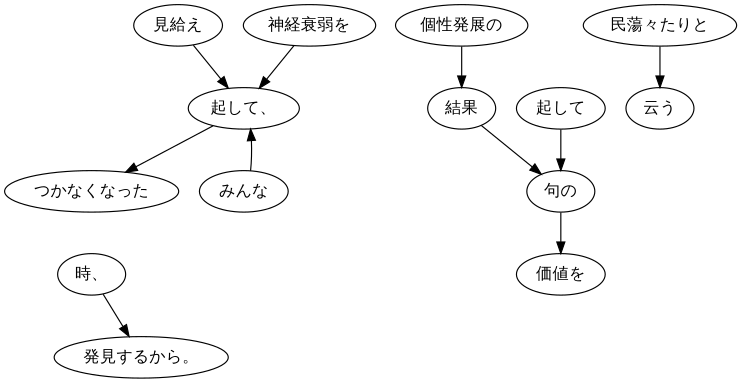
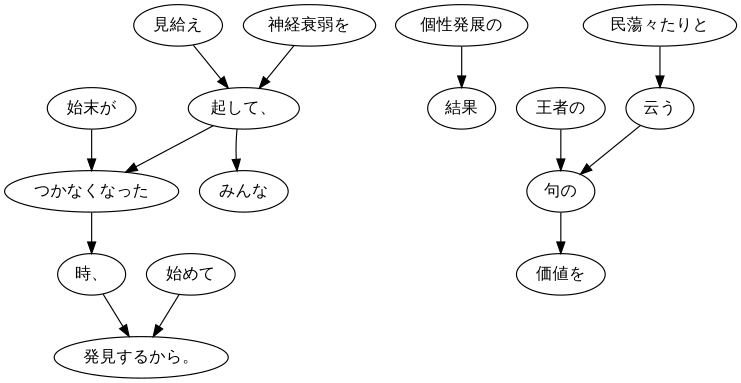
node "始末が": added
node "起して": label "起して" -> "王者の"
edge "結果" -> "句の": now "云う" -> "句の"
edge "みんな" -> "起して、": reversed
edge "つかなくなった" -> "時、": added
node "始めて": added
